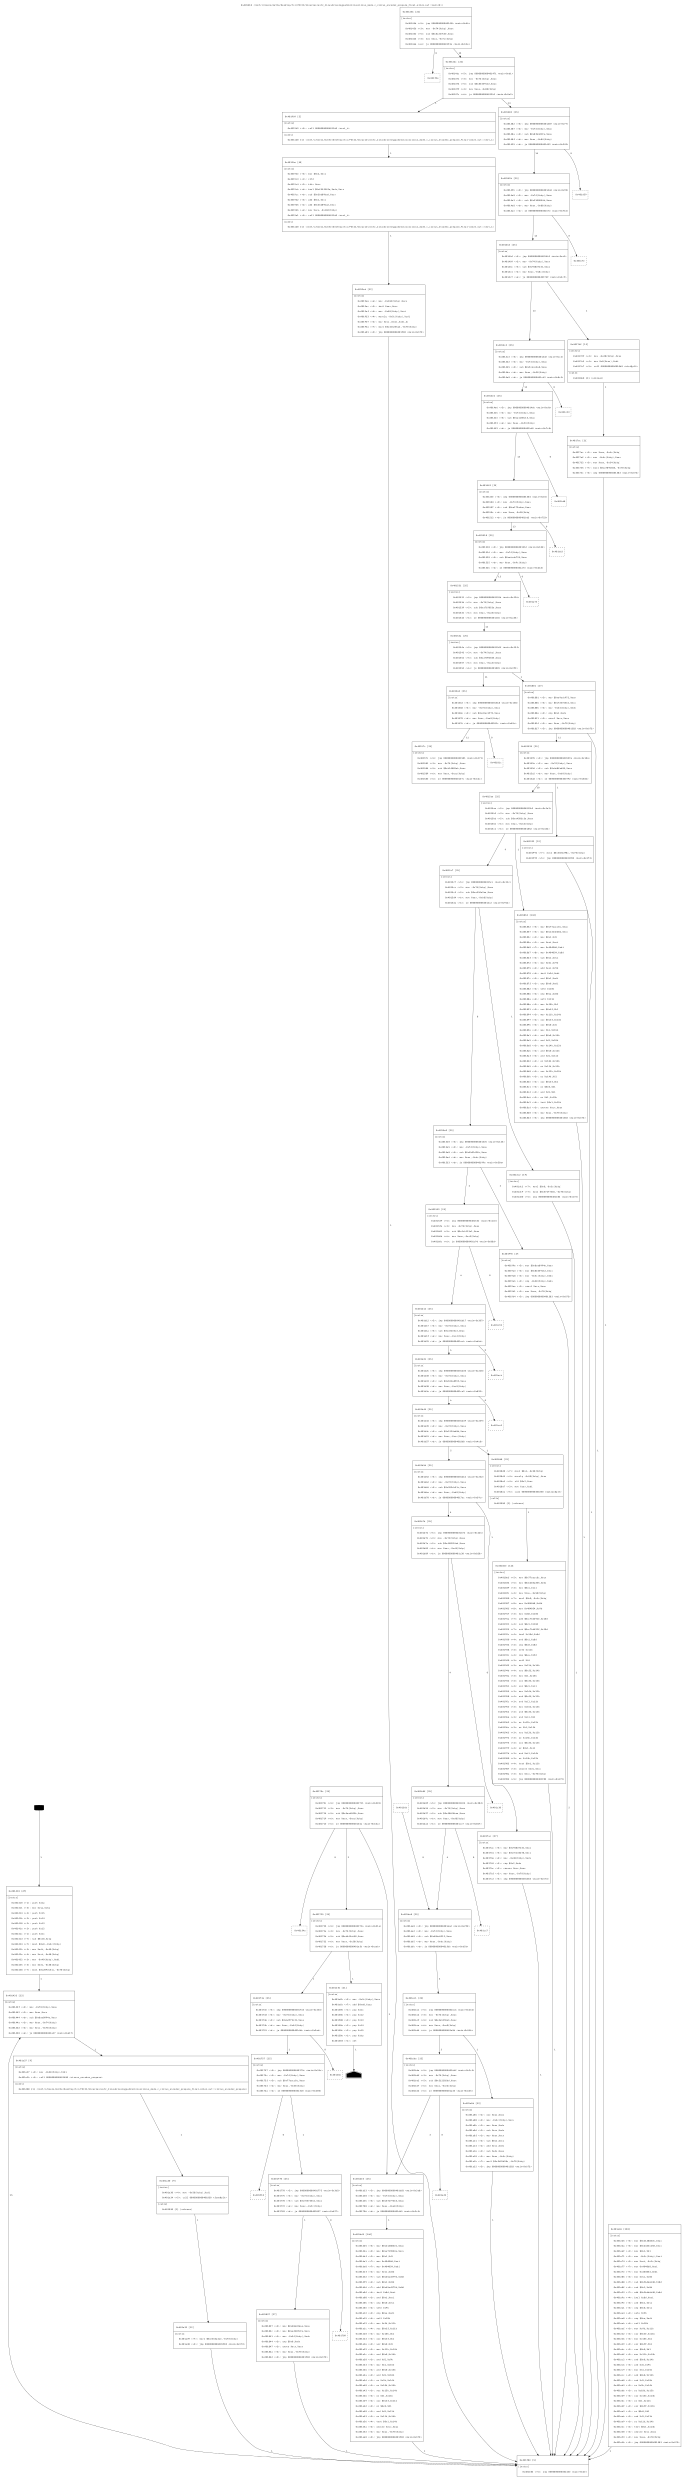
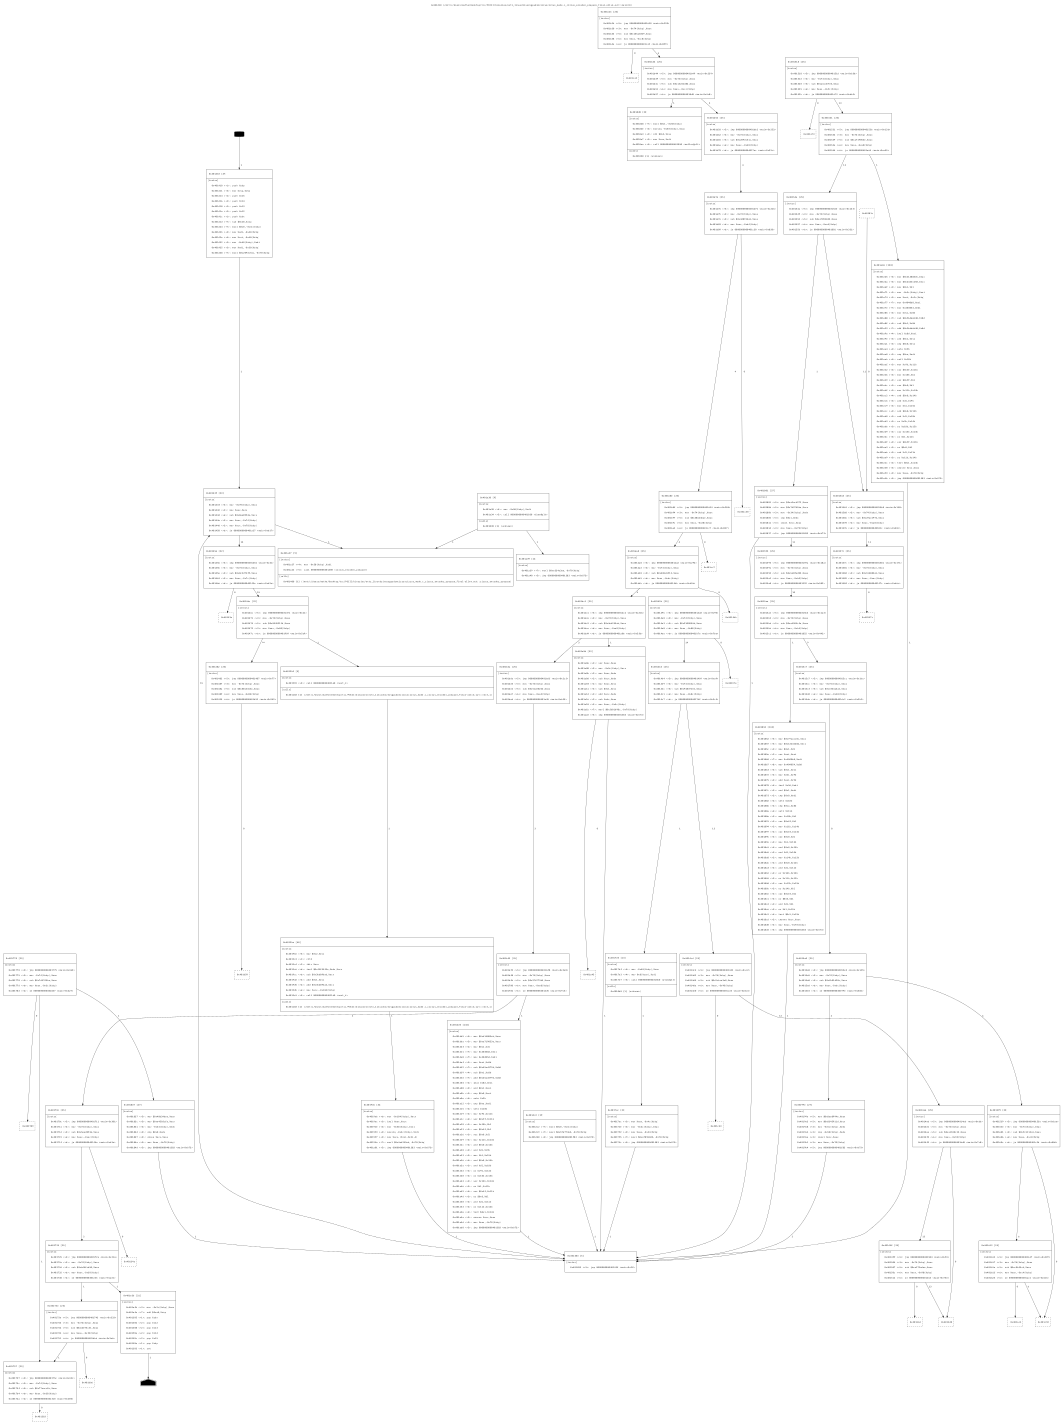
edge "0x401482 [25]" -> "0x40149b [25]": removed, label "14"
edge "0x401531 [25]" -> "0x401e65 [150]": added, label "1"
edge "0x4014ff [25]" -> "0x401518 [25]": now "0x4014ff [25]" -> "0x401bd8"
edge "0x40143f [23]" -> "0x401456 [22]": added, label "15"
node "0x401f7c": added
edge "0x401563 [25]" -> "0x40181c": reversed
node "0x401992 [12]": removed
edge "0x4015c7 [25]" -> "0x401dc2 [19]": removed, label "1"
edge "0x401612 [25]" -> "0x40162b [25]": now "0x401612 [25]" -> "0x401c9d"
node "0x4018ef [163]": removed
node "0x4017ac [27]": removed
edge "0x401f6b" -> "0x4016a8 [25]": reversed
edge "0x40170c [25]" -> "0x4016f3 [25]": reversed
edge "0x401a27 [9]" -> "0x401a30 [9]": reversed
edge "0x401757 [25]" -> "0x401770 [25]": reversed
edge "0x4016da [25]" -> "0x401a45": now "0x401a06 [33]" -> "0x401a45"
edge "0x401a39 [12]" -> "0x401f83 [5]": removed, label "1"
